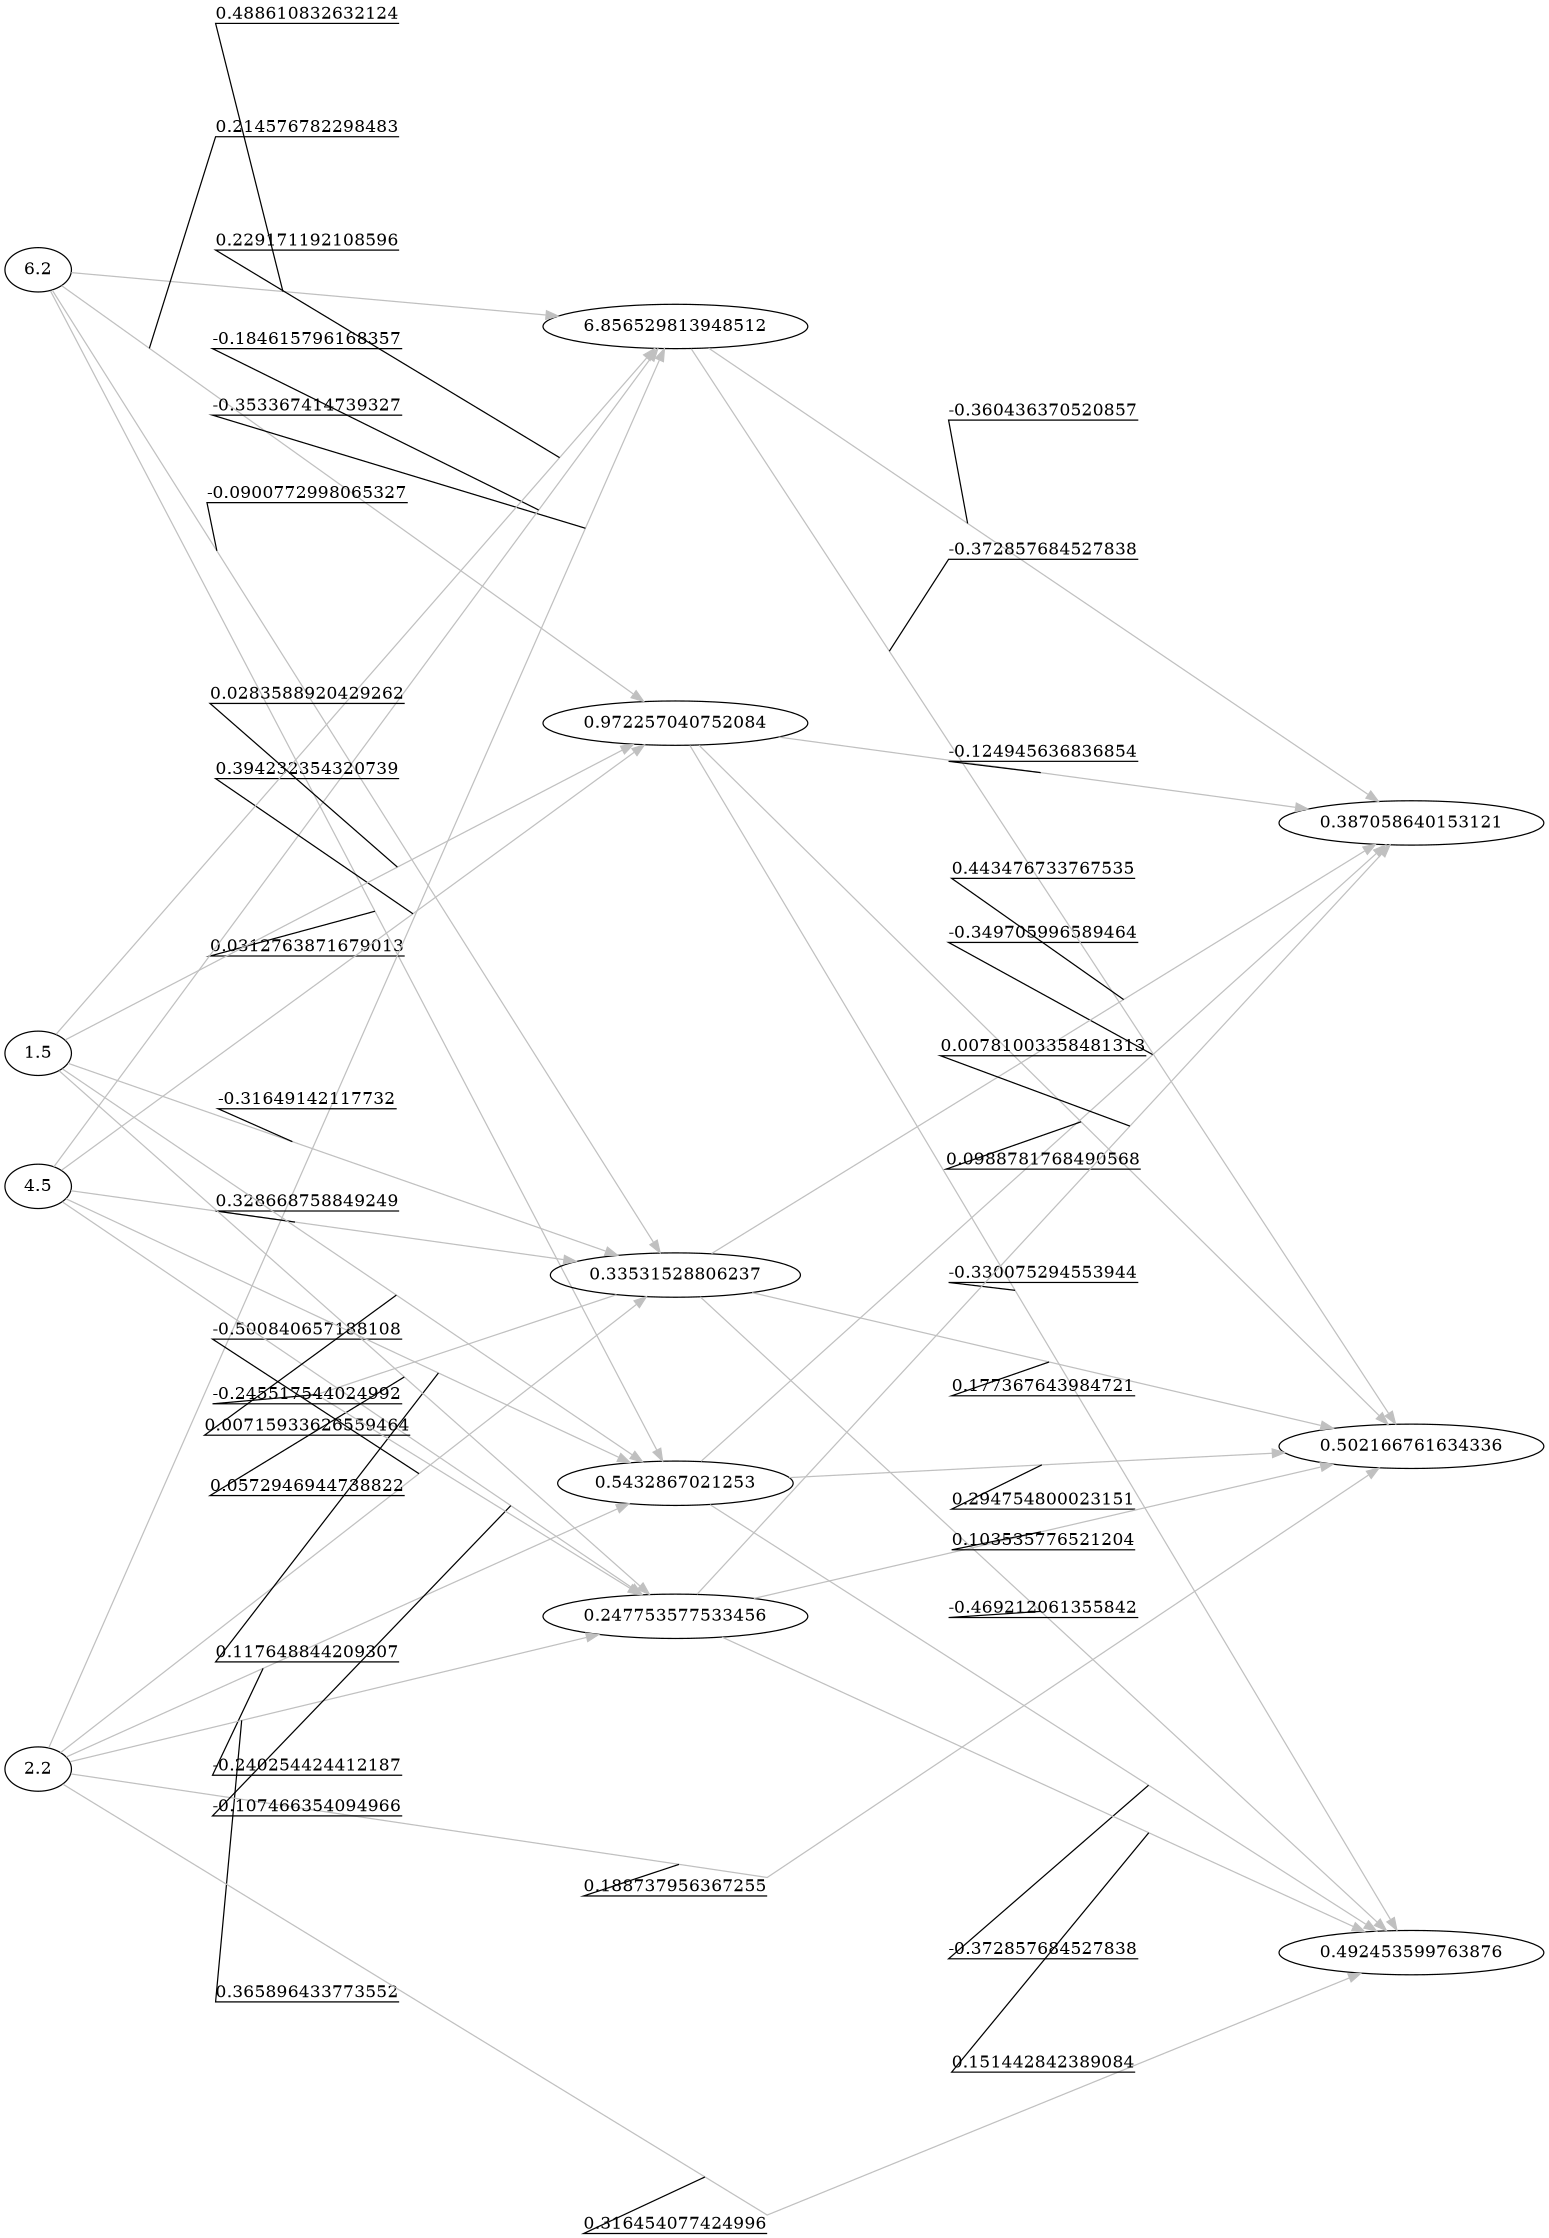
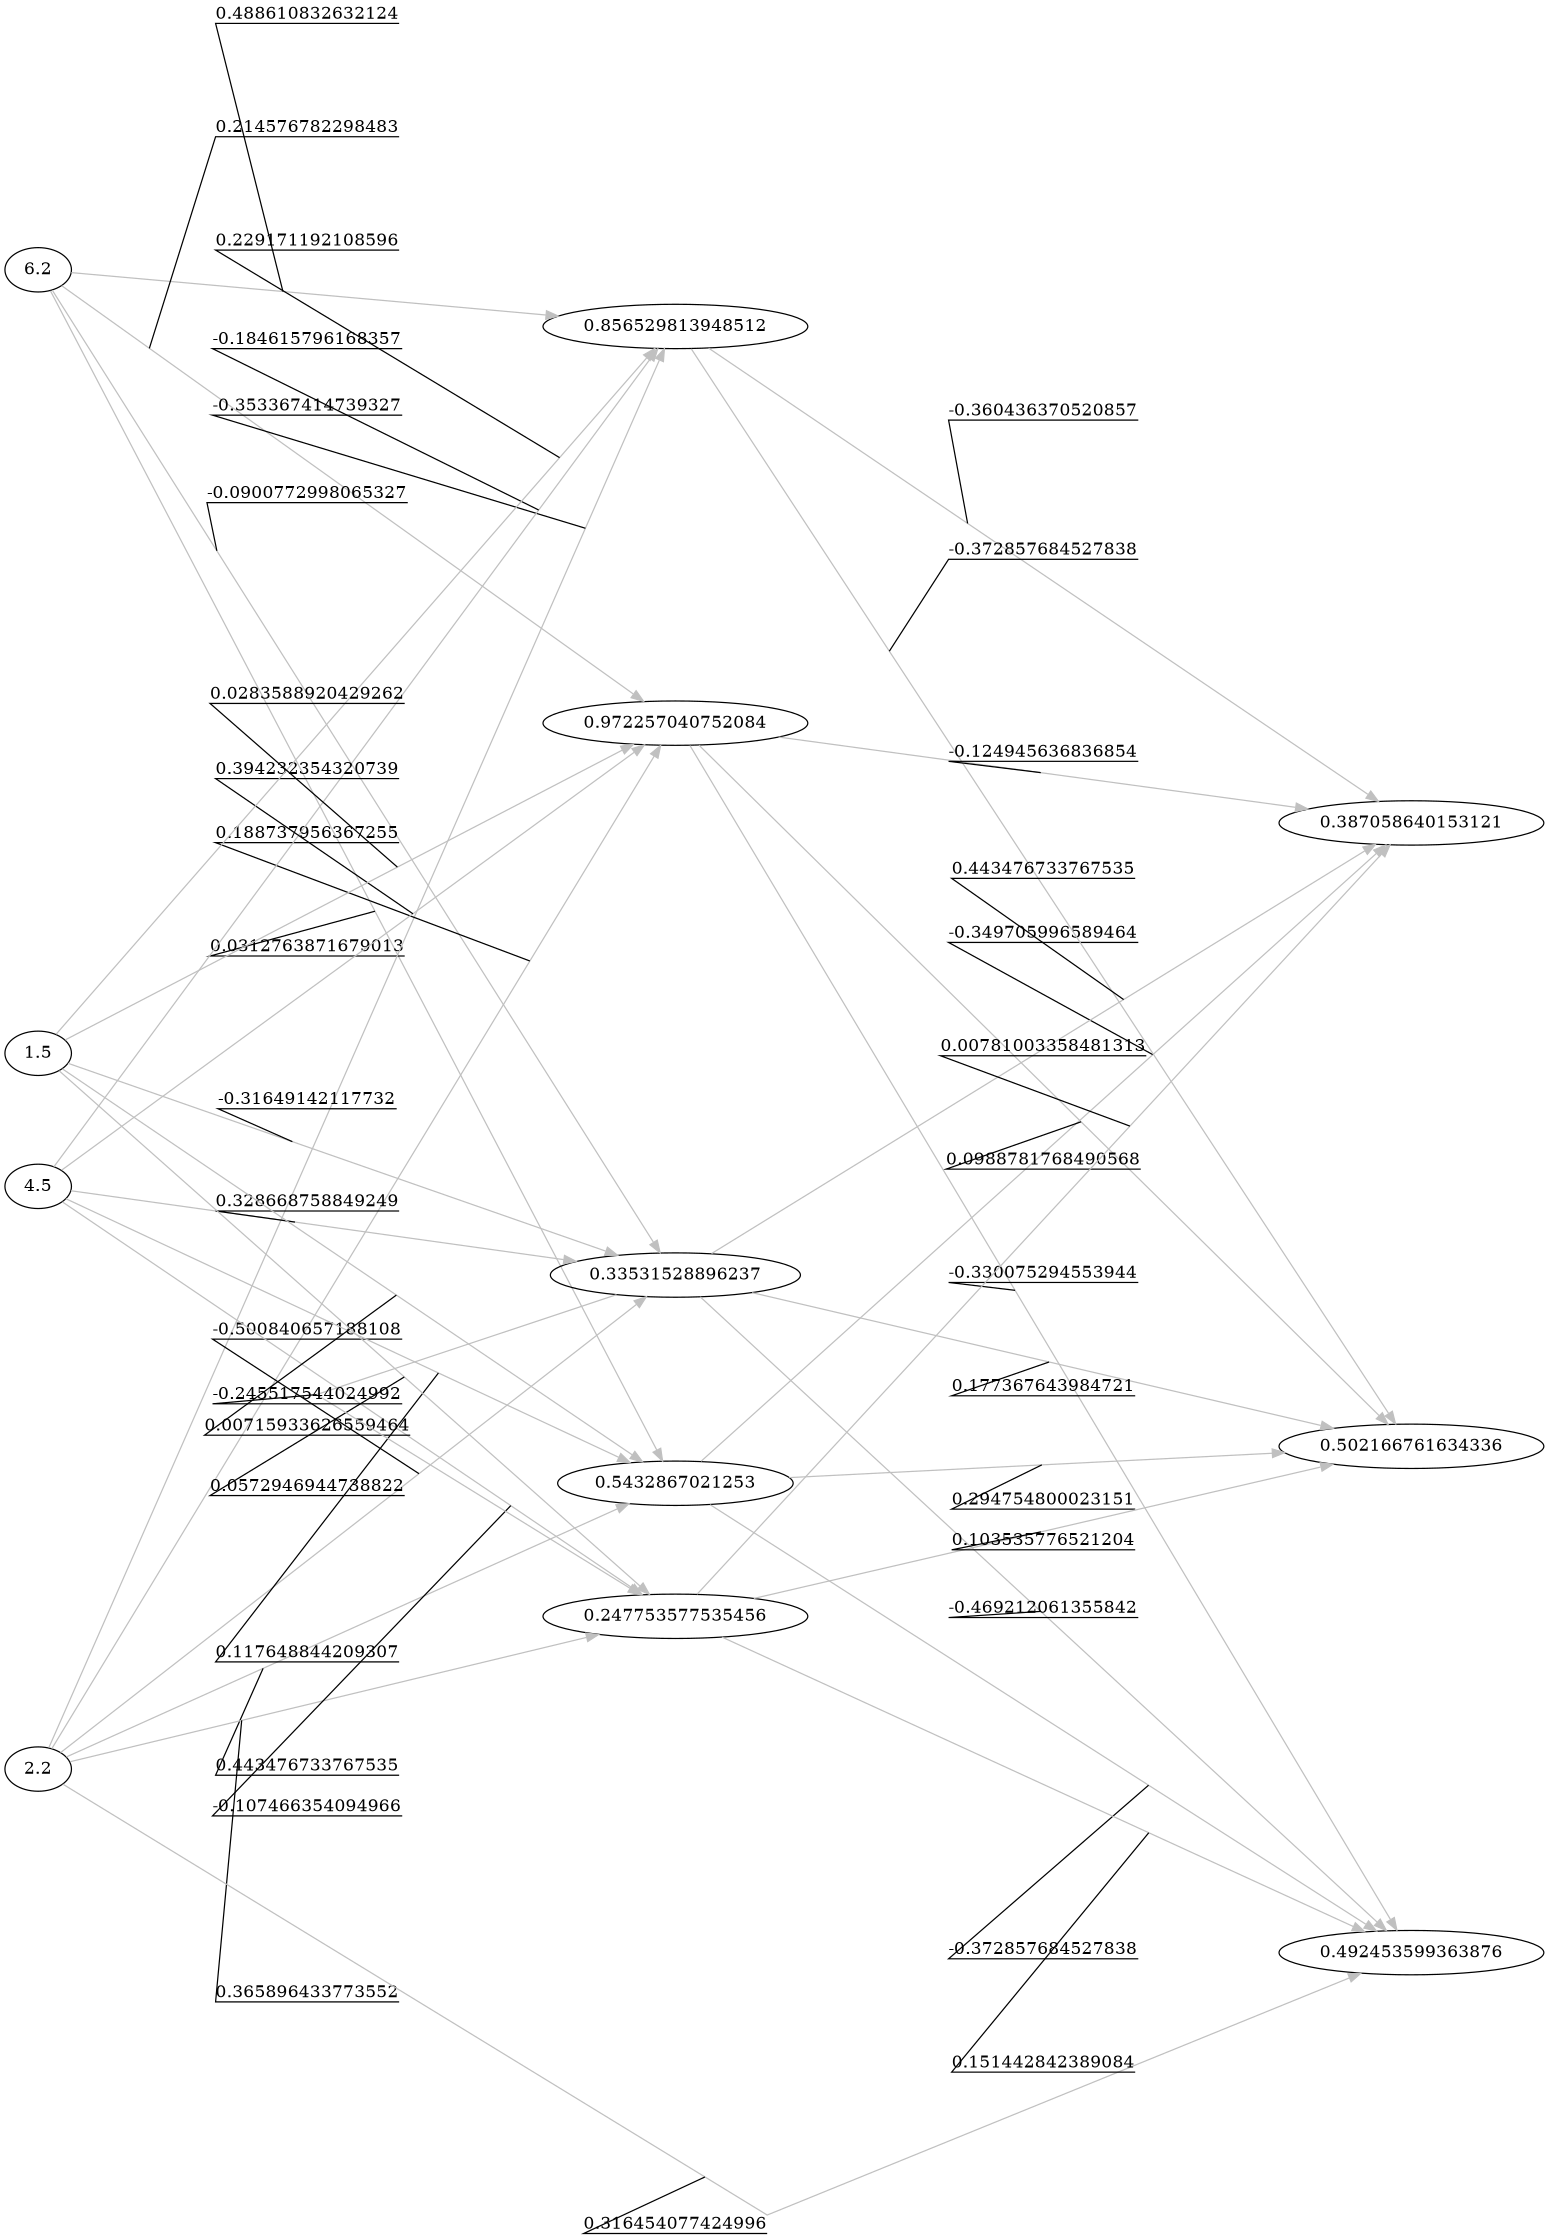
node "6.856529813948512": label "6.856529813948512" -> "0.856529813948512"
node "0.33531528806237": label "0.33531528806237" -> "0.33531528896237"
node "0.247753577533456": label "0.247753577533456" -> "0.247753577535456"
edge "2.2" -> "0.5432867021253": label "-0.240254424412187" -> "0.443476733767535"
edge "2.2" -> "0.502166761634336": now "2.2" -> "0.972257040752084"
node "0.492453599763876": label "0.492453599763876" -> "0.492453599363876"
